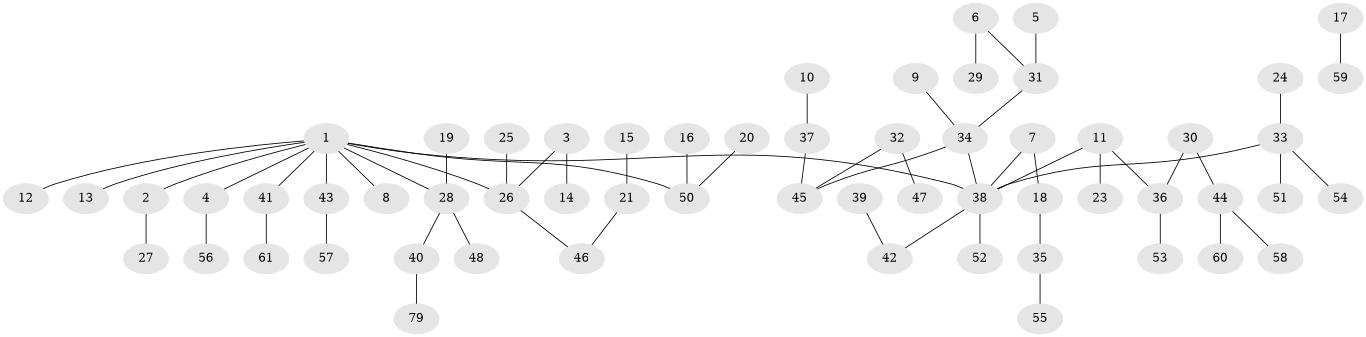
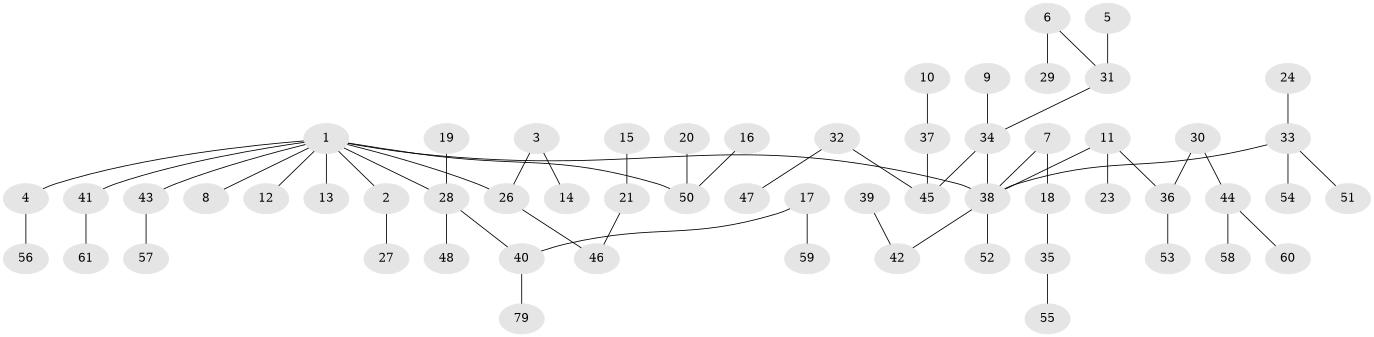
node "25": removed
edge "17" -- "40": added
